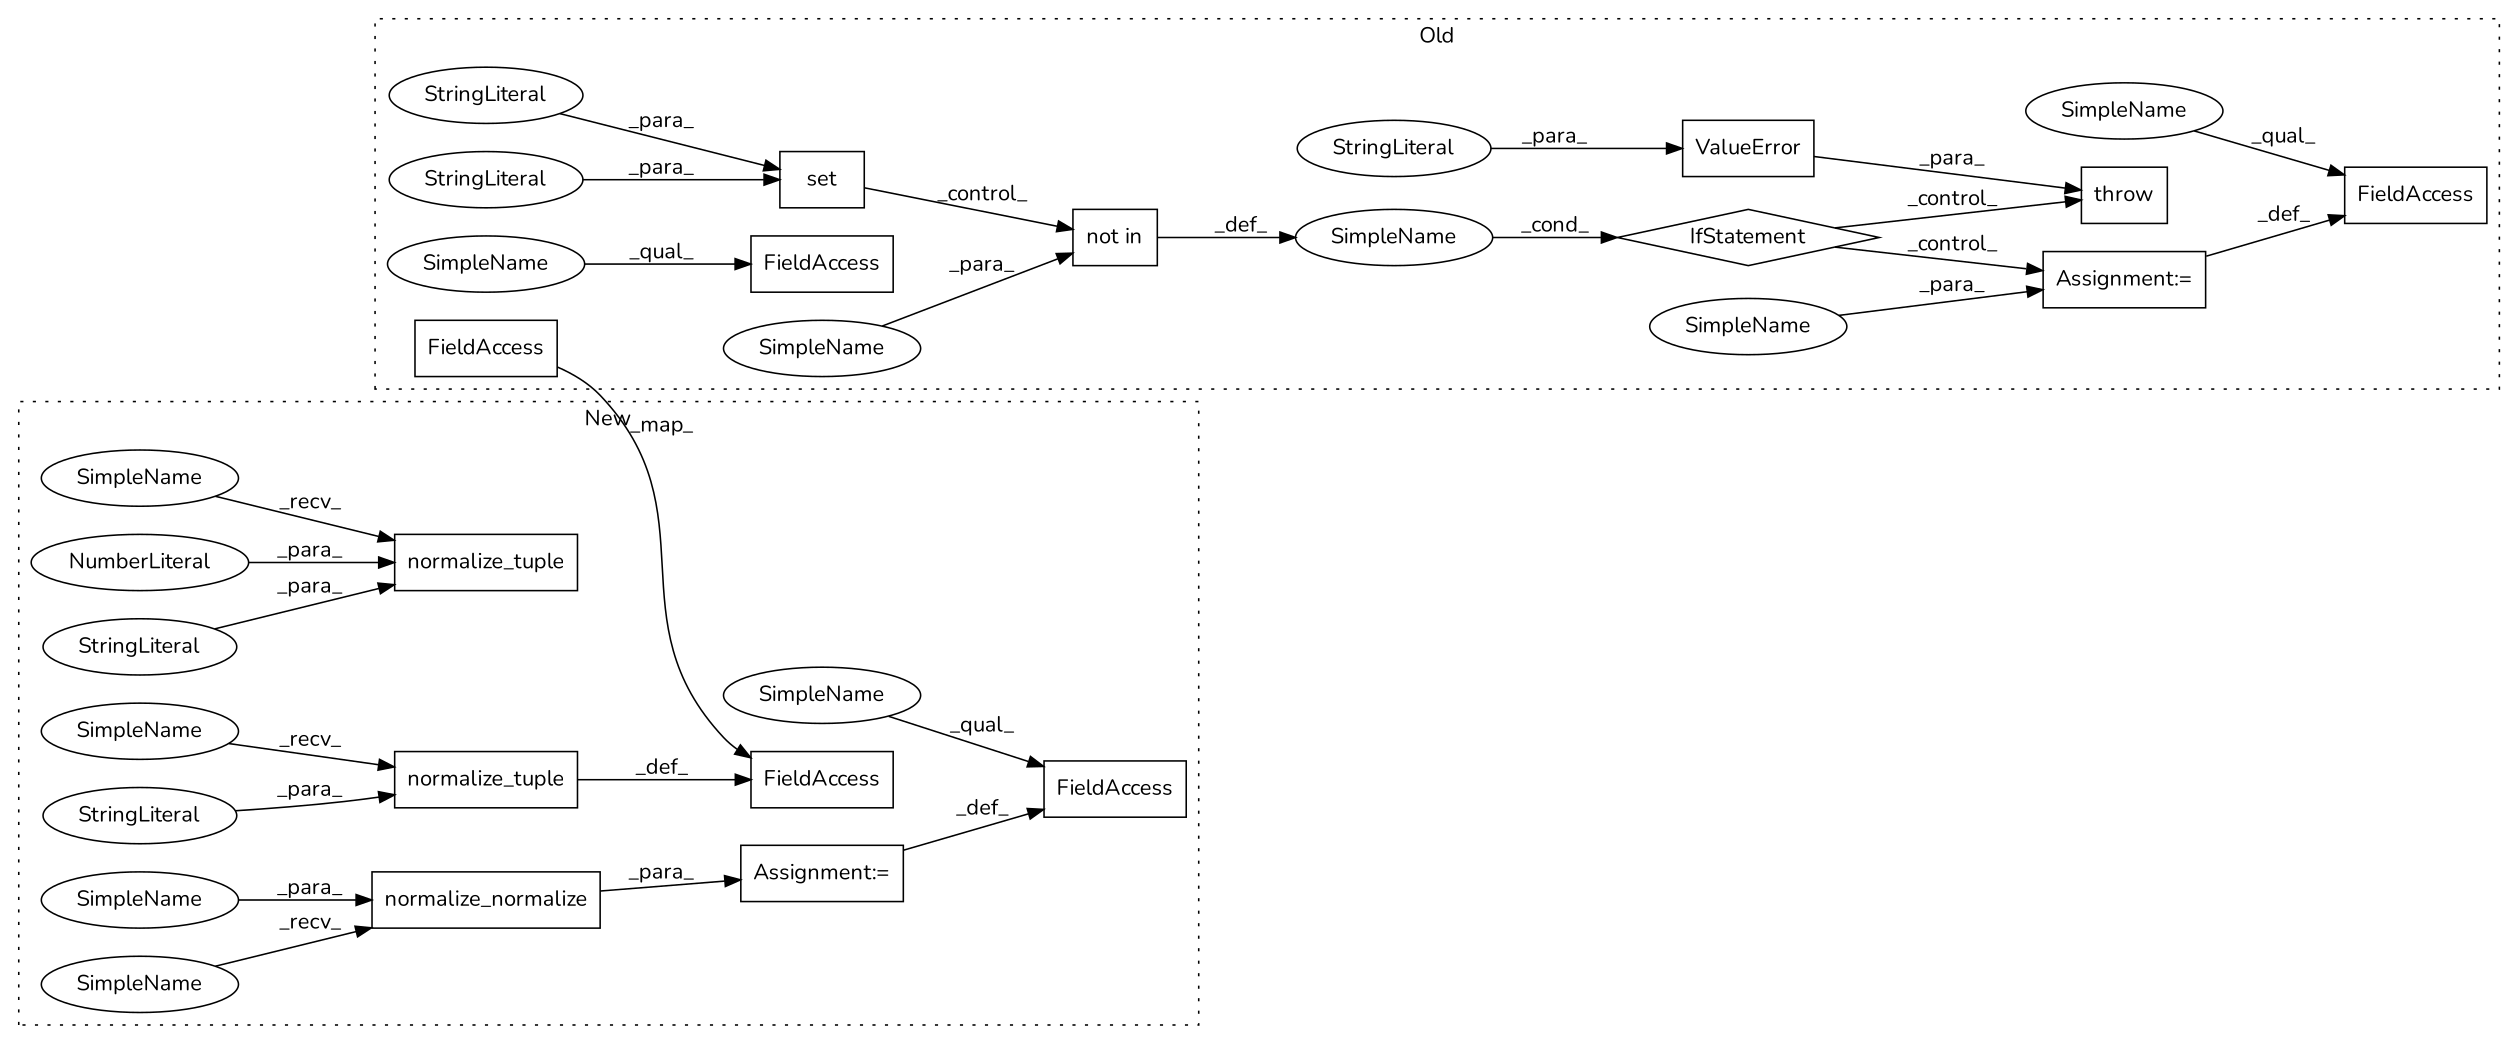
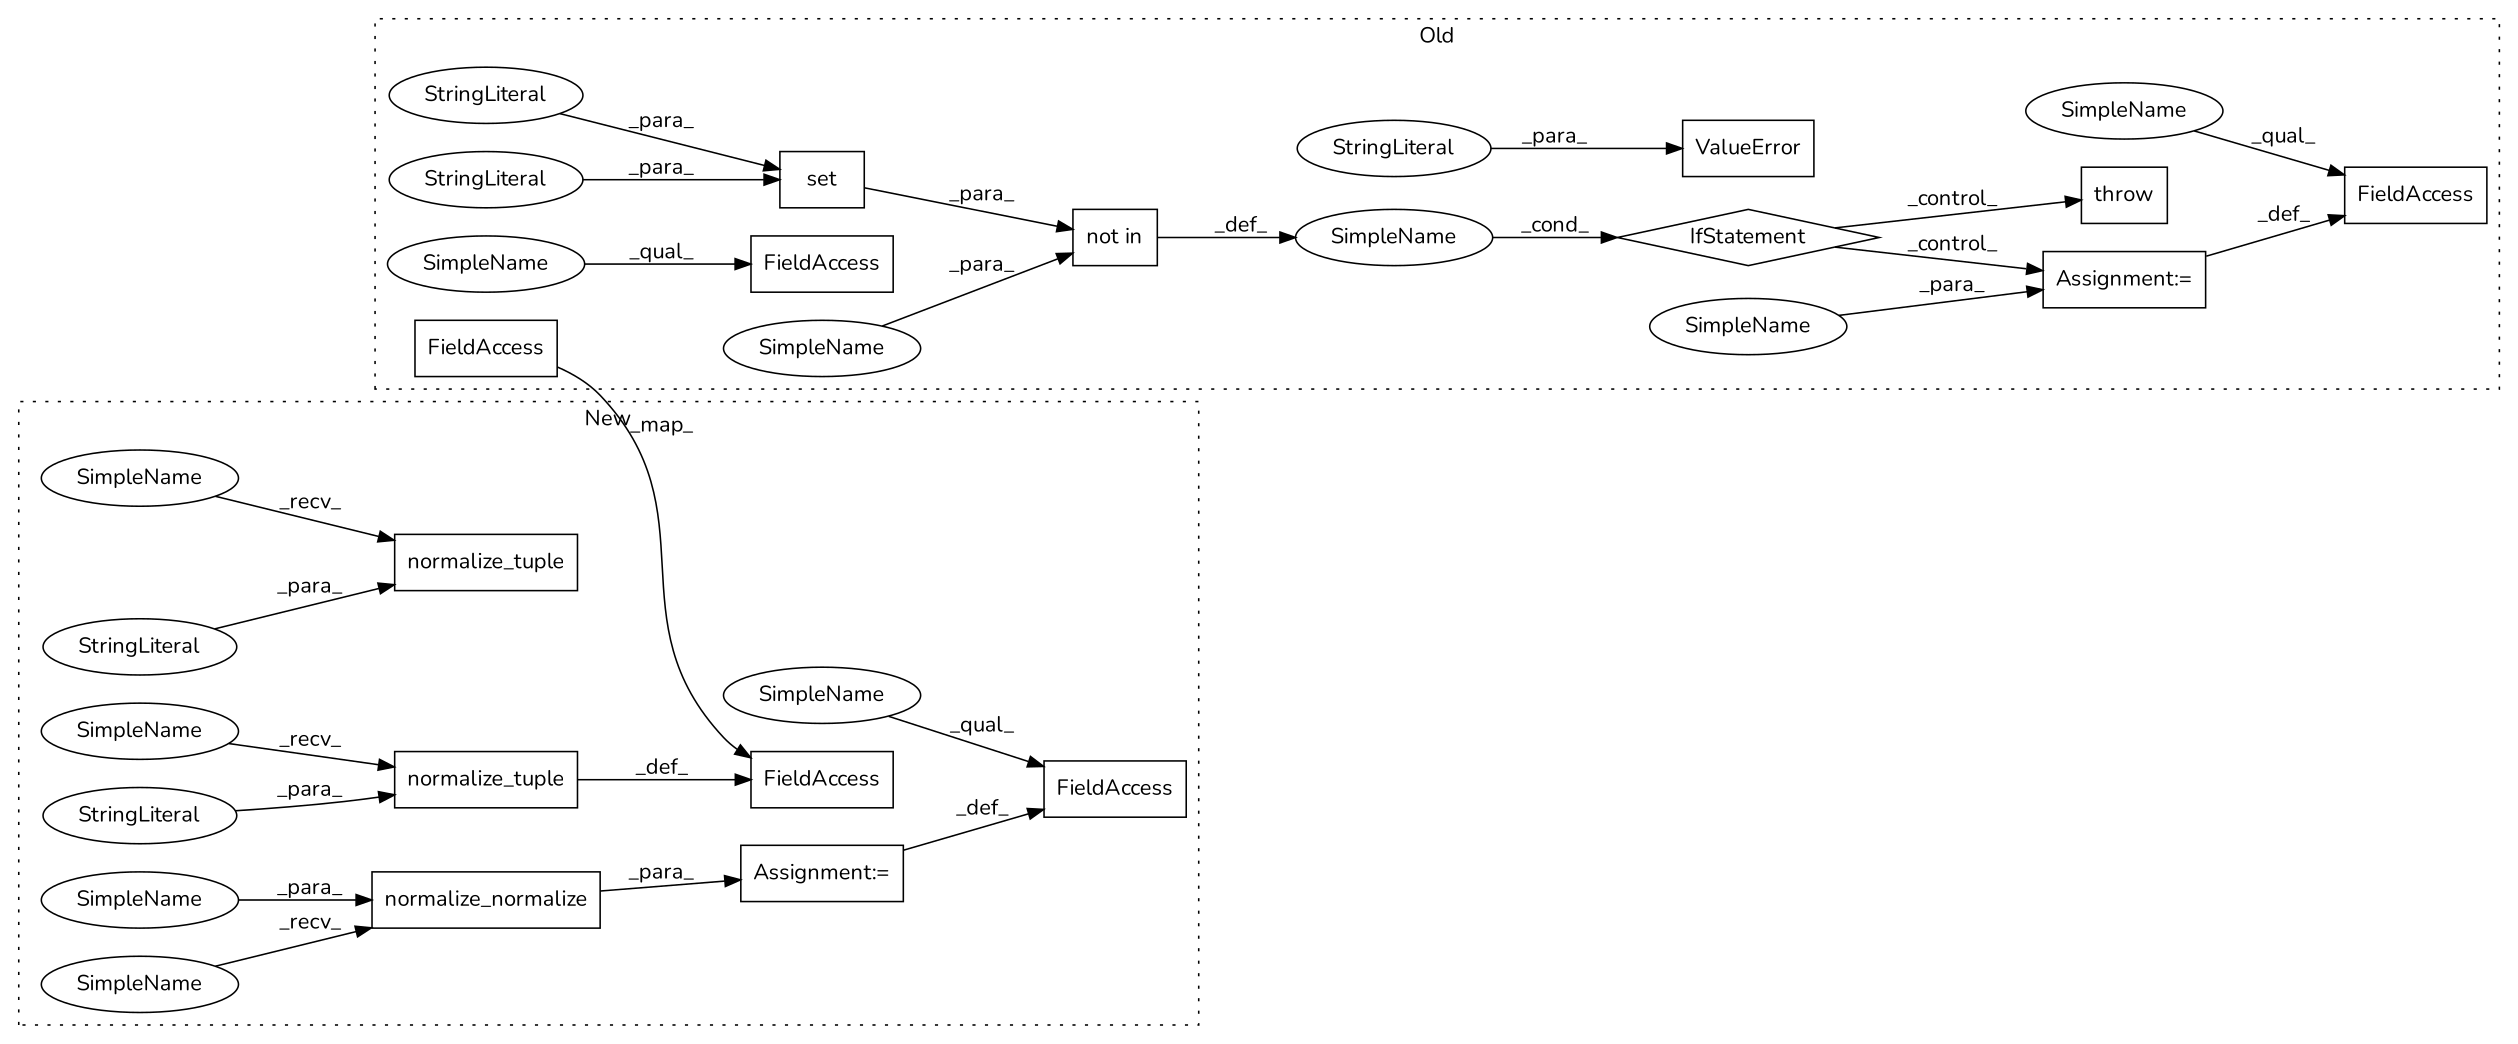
edge "ValueError" -> "throw": removed, label "_para_"
edge "set" -> "not in": label "_control_" -> "_para_"
node "NumberLiteral": removed
